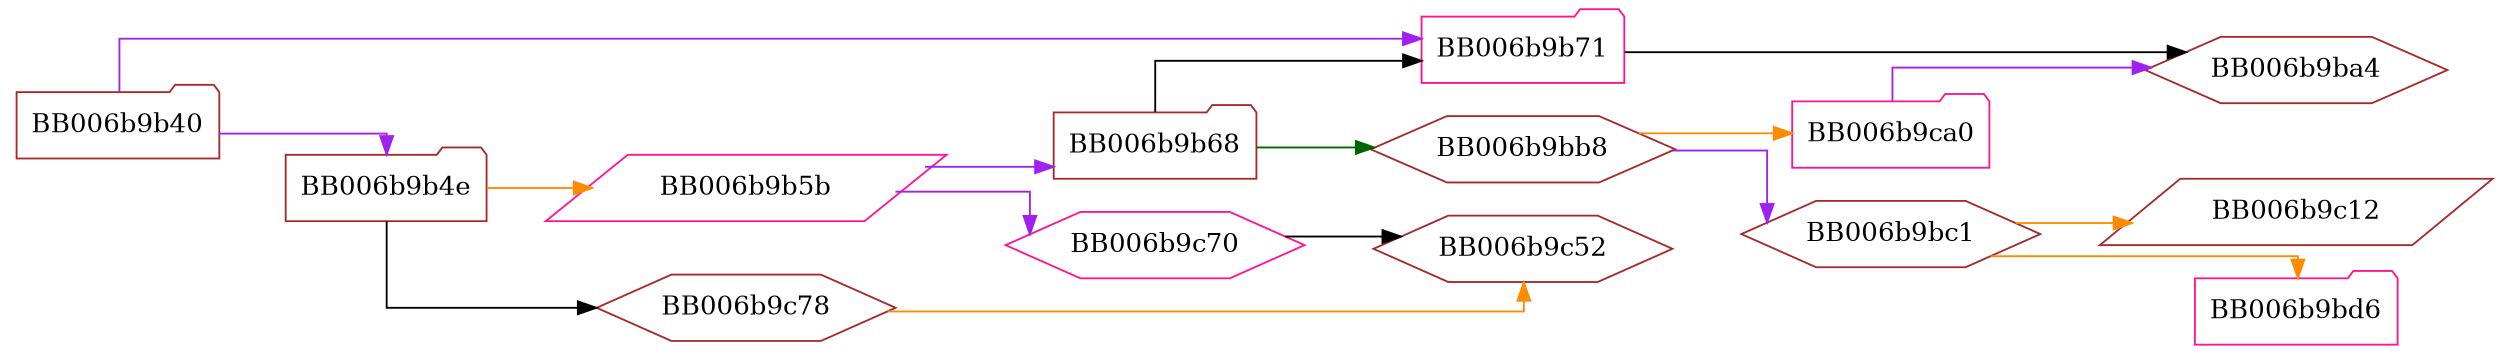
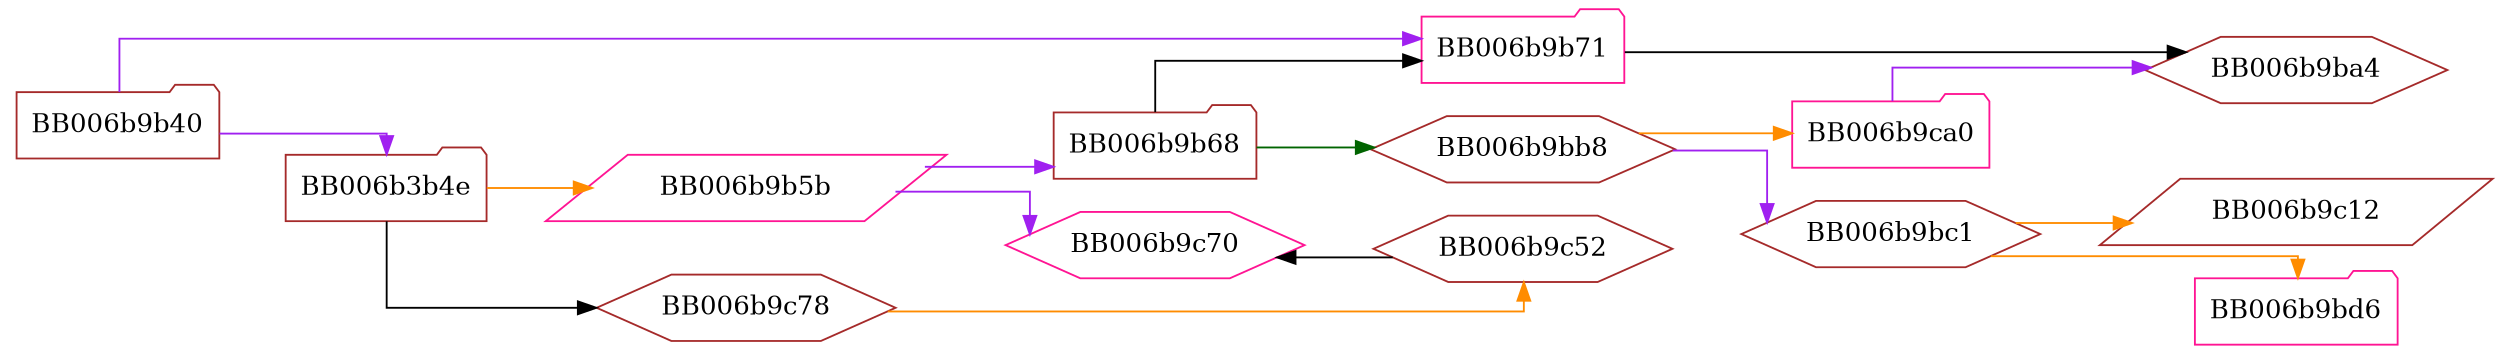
node "BB006b9b4e": label "BB006b9b4e" -> "BB006b3b4e"
edge "BB006b9c70" -> "BB006b9c52": reversed
